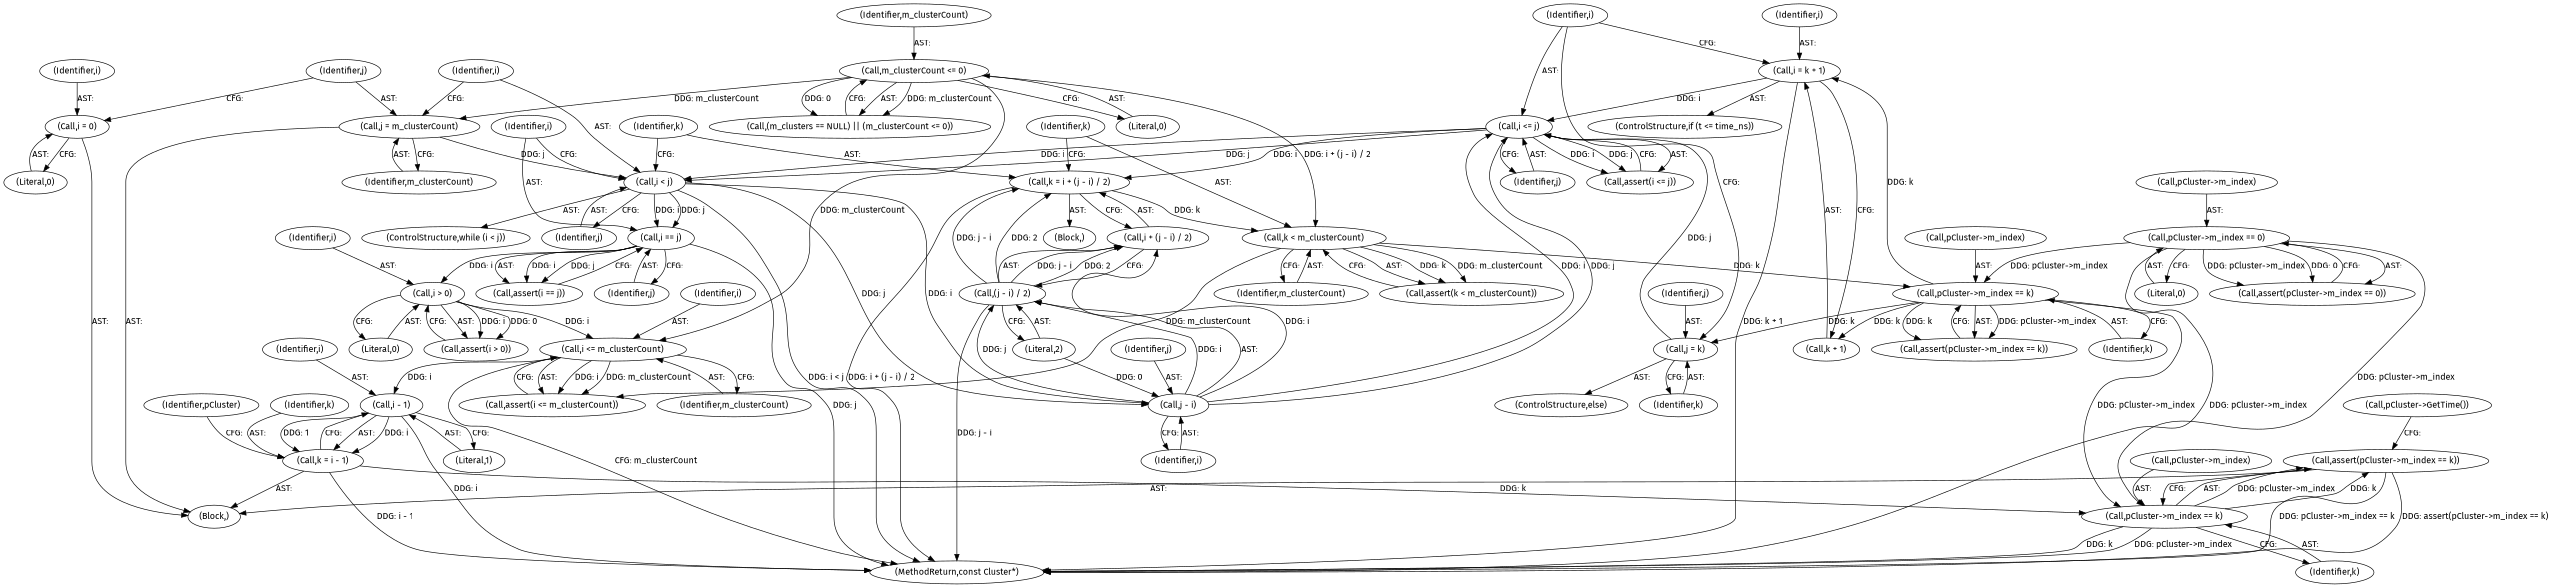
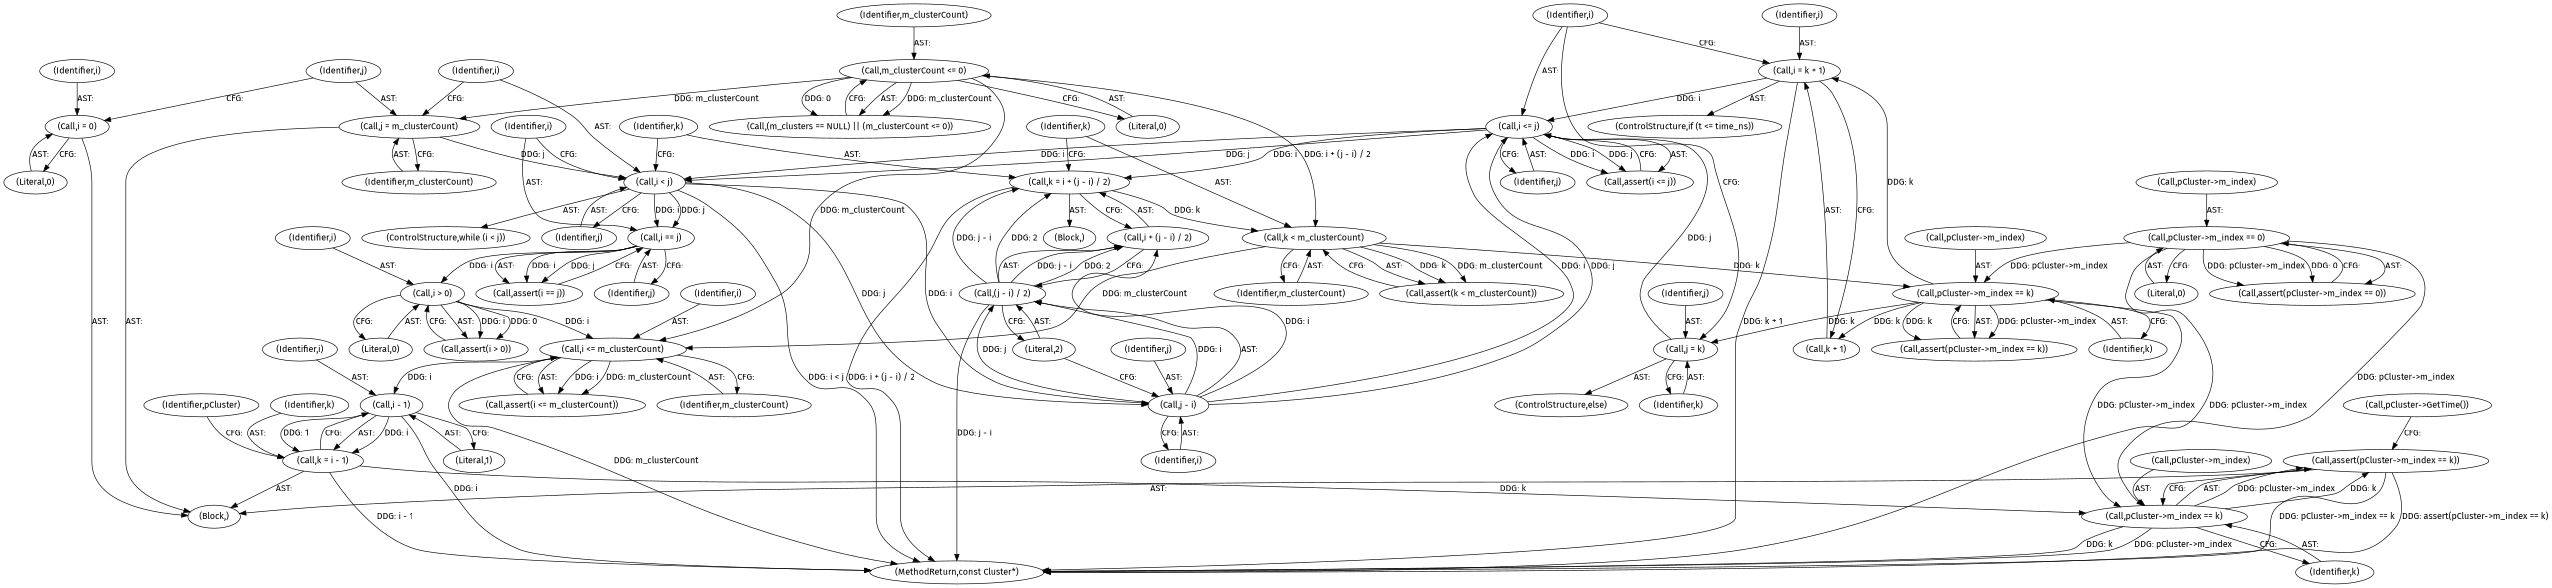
edge "(Literal,2)" -> "(Call,j - i)": label "DDG: 0" -> "CFG: "
edge "(Call,k < m_clusterCount)" -> "(Call,assert(i <= m_clusterCount))": now "(Call,k < m_clusterCount)" -> "(Call,i <= m_clusterCount)"
edge "(Call,i == j)" -> "(MethodReturn,const Cluster*)": removed, label "DDG: j"
edge "(Call,i <= m_clusterCount)" -> "(MethodReturn,const Cluster*)": label "CFG: m_clusterCount" -> "DDG: m_clusterCount"
